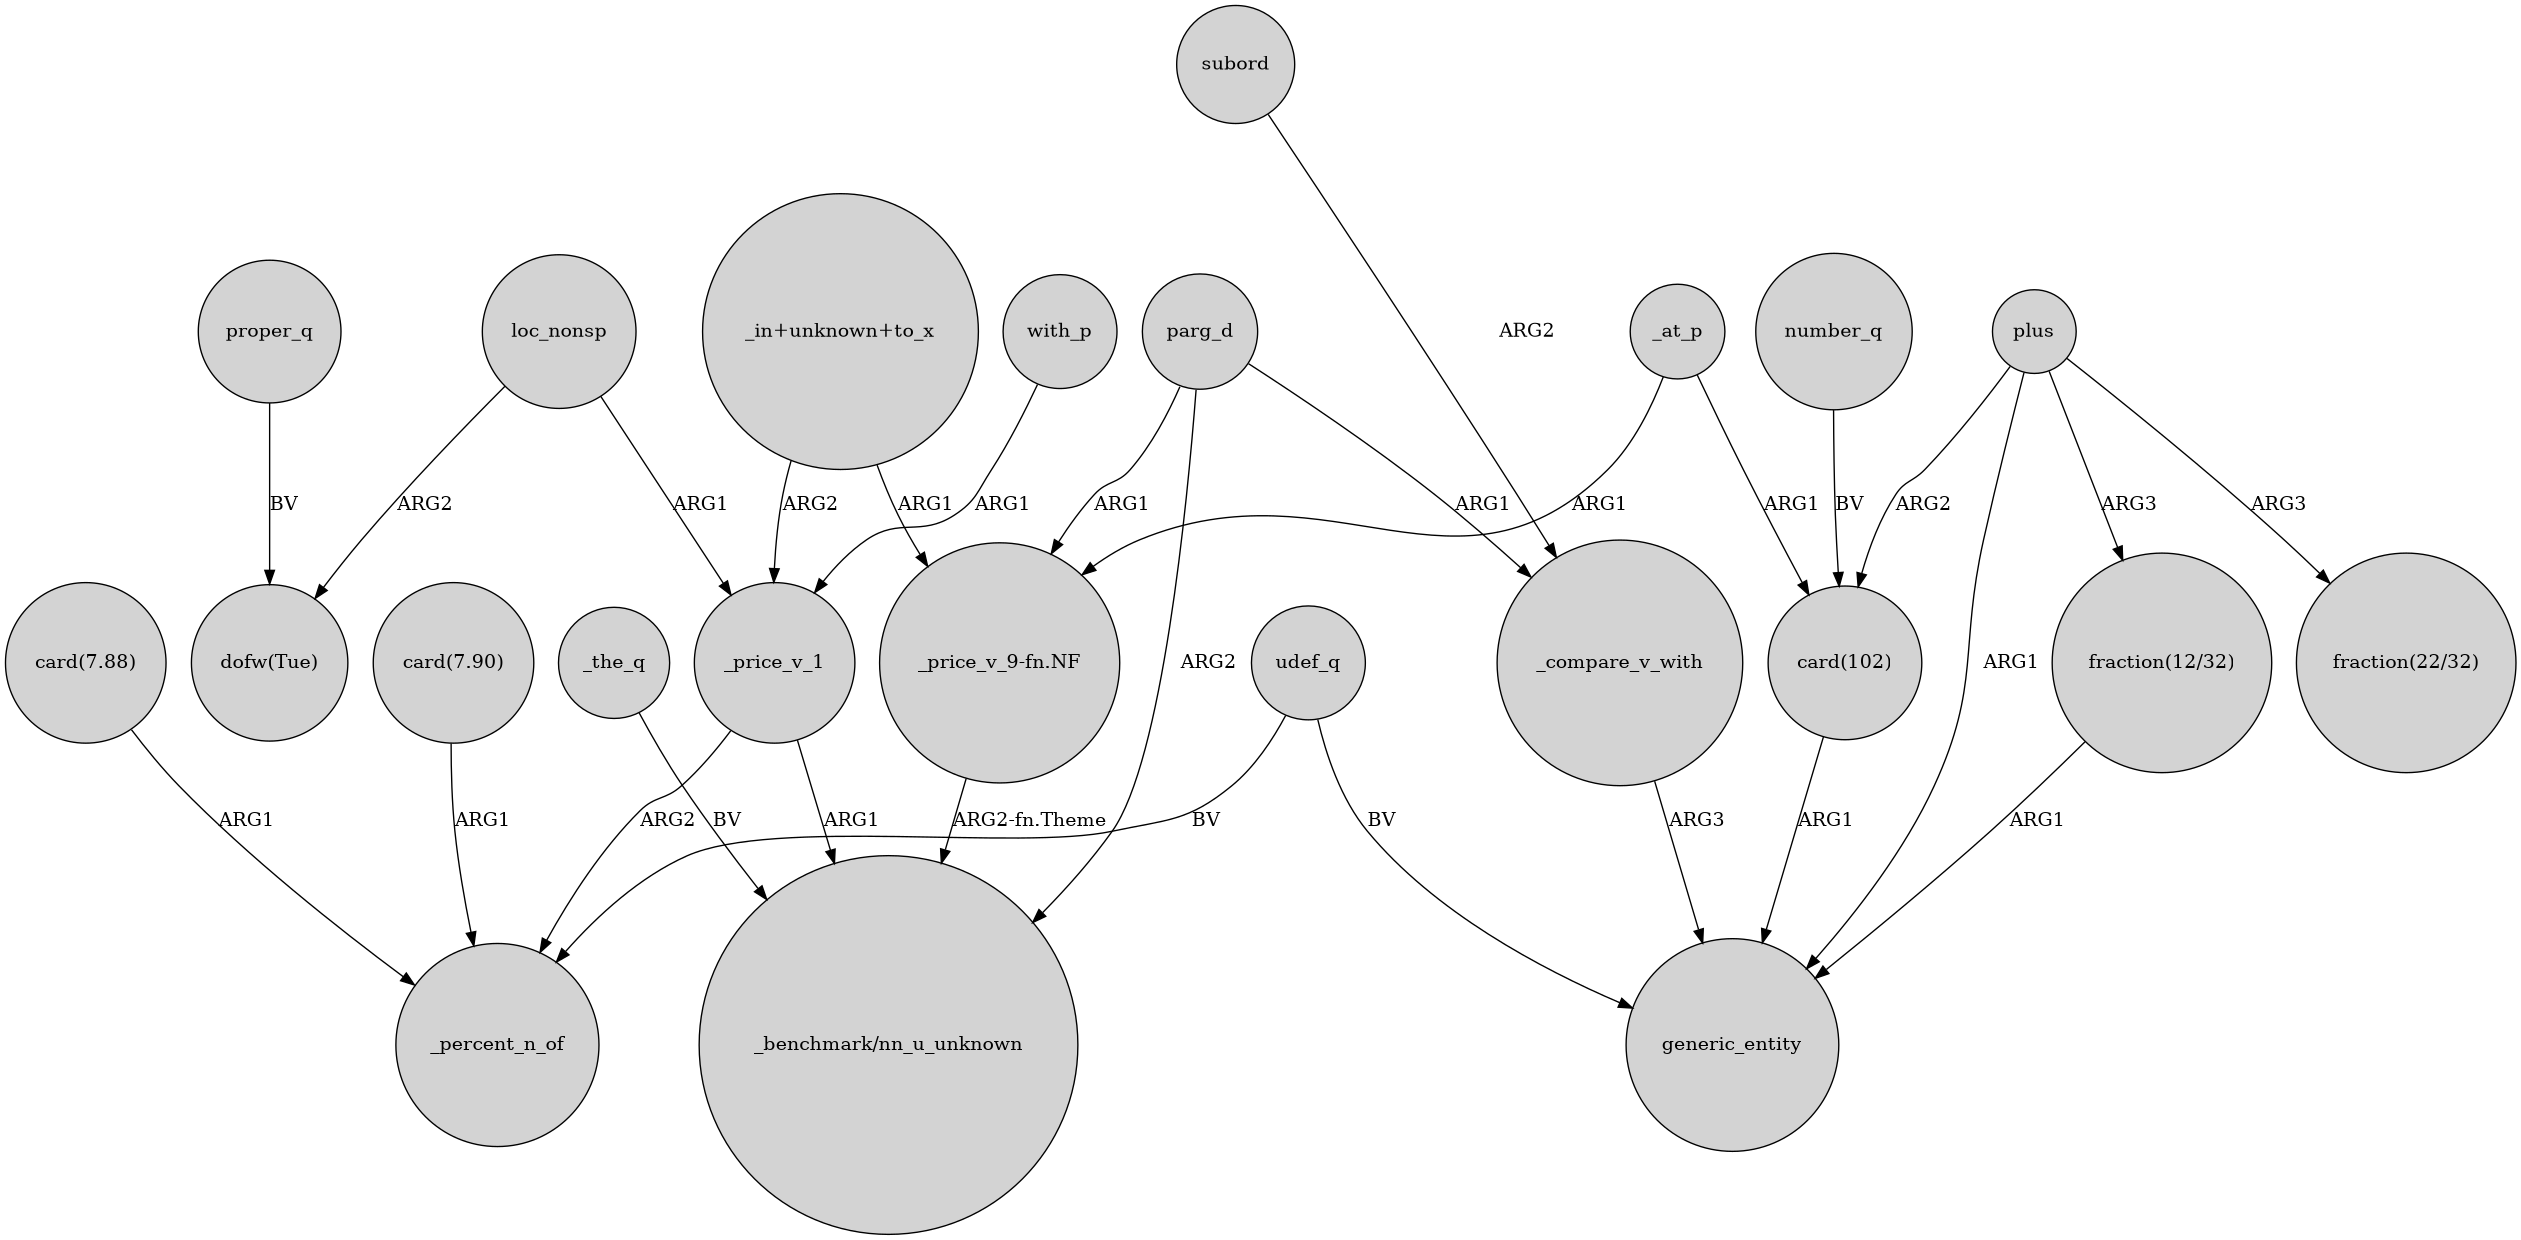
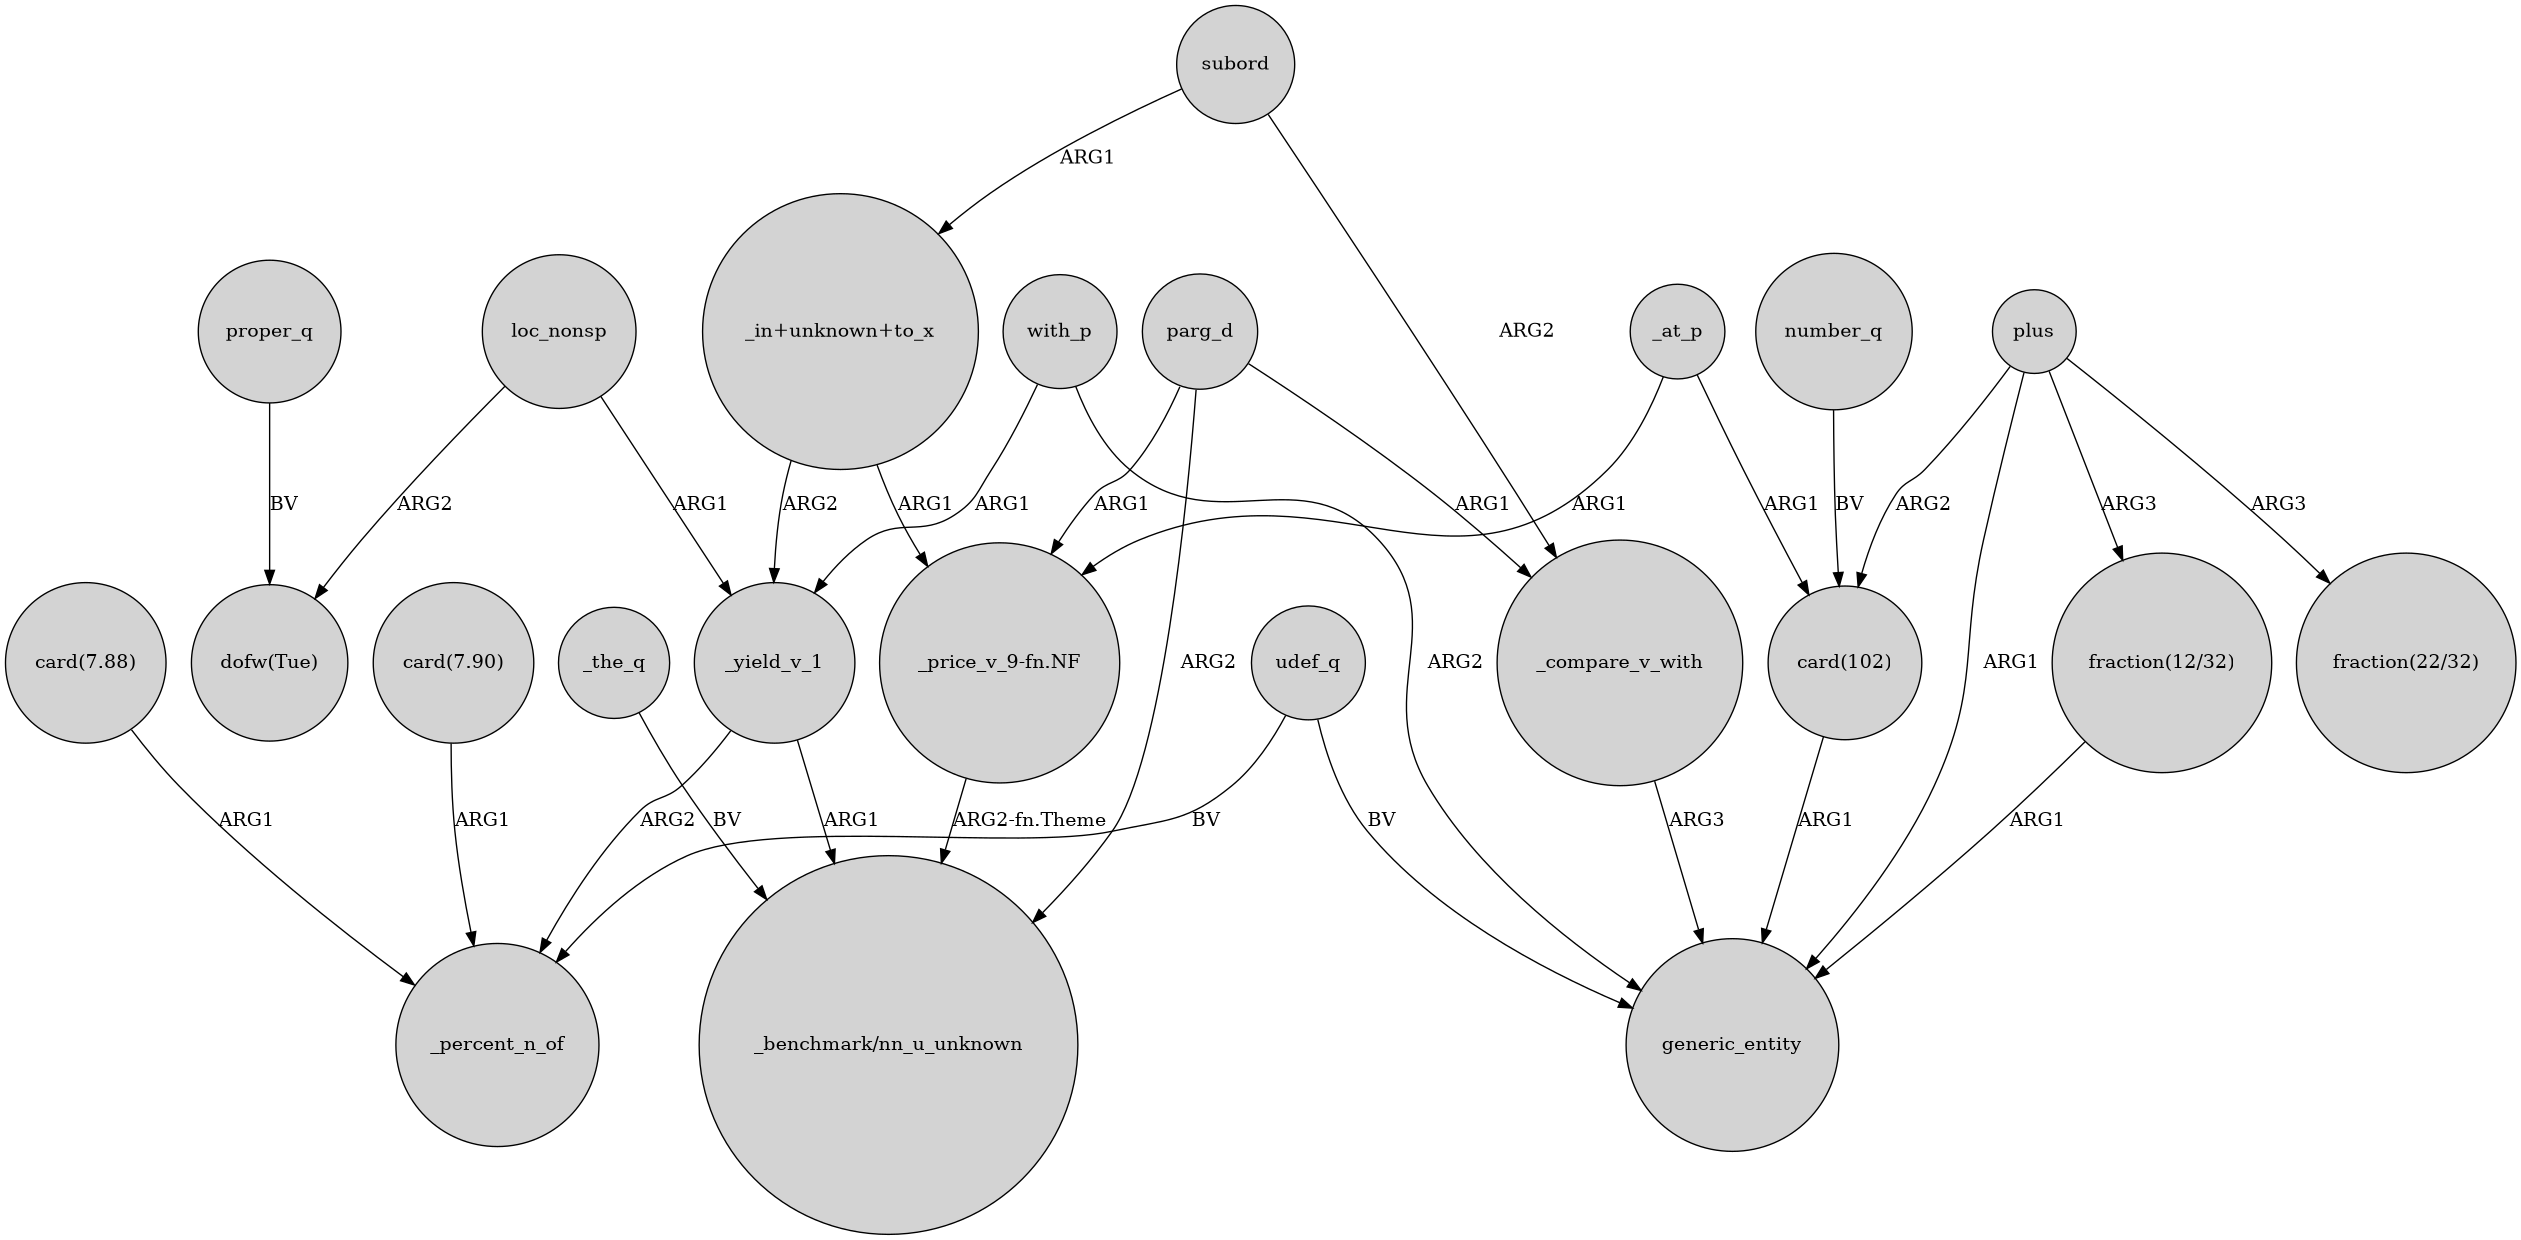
edge "subord" -> "_in+unknown+to_x": added, label "ARG1"
edge "with_p" -> "generic_entity": added, label "ARG2"
node "_price_v_1": label "_price_v_1" -> "_yield_v_1"
